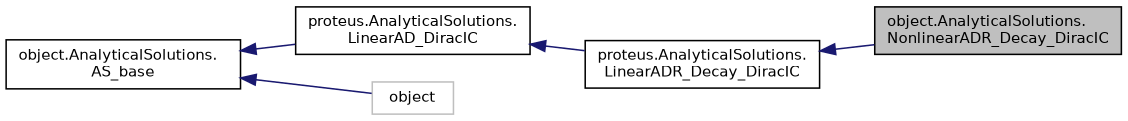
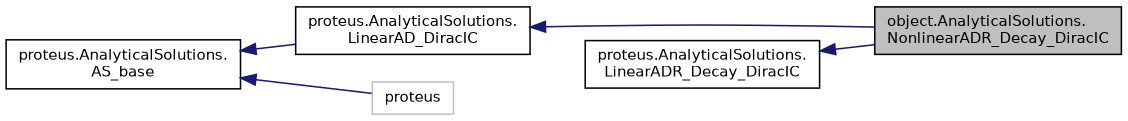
edge "proteus.AnalyticalSolutions. LinearADR_Decay_DiracIC" -> "proteus.AnalyticalSolutions. LinearAD_DiracIC": now "object.AnalyticalSolutions. NonlinearADR_Decay_DiracIC" -> "proteus.AnalyticalSolutions. LinearAD_DiracIC"
node "object.AnalyticalSolutions. AS_base": label "object.AnalyticalSolutions. AS_base" -> "proteus.AnalyticalSolutions. AS_base"
node "object": label "object" -> "proteus"
